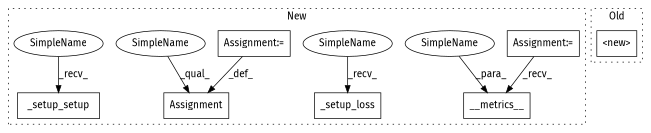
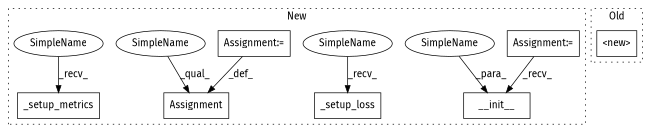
node "_setup_setup": label "_setup_setup" -> "_setup_metrics"
node "__metrics__": label "__metrics__" -> "__init__"
